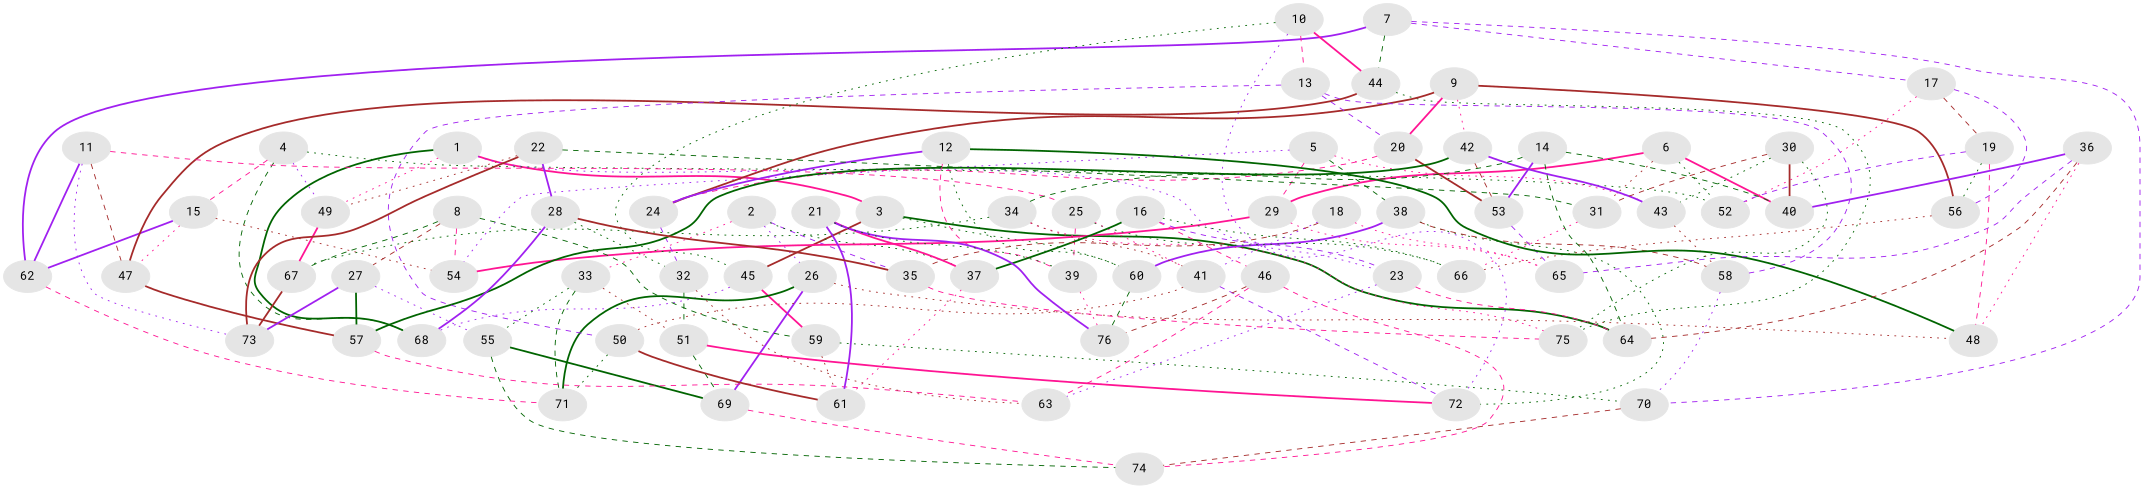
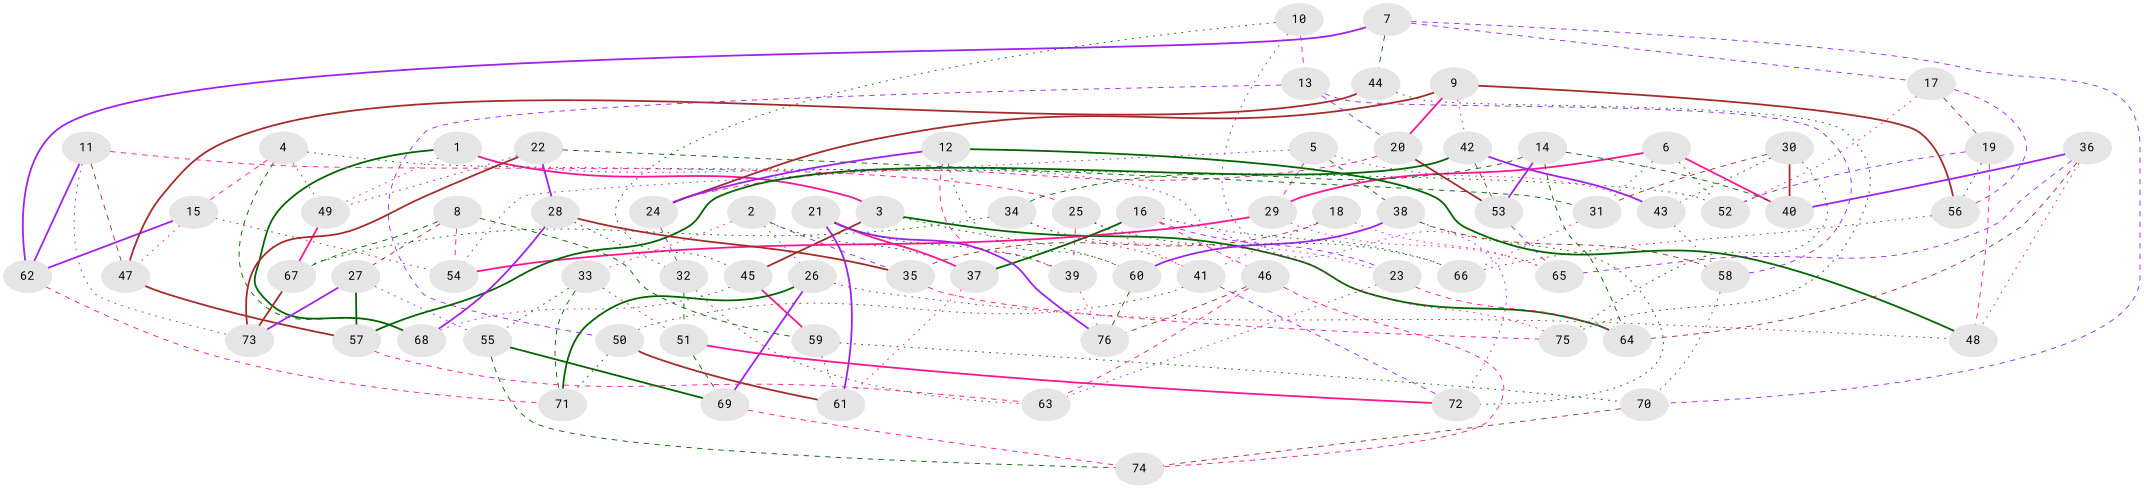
edge "10" -- "44": removed
